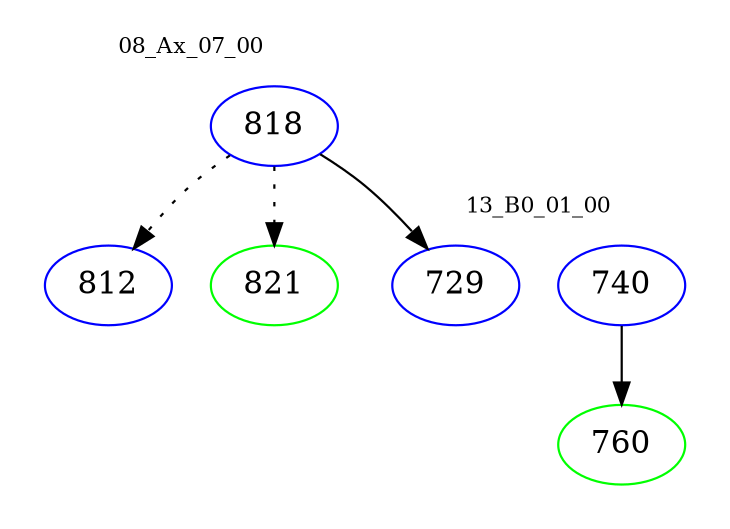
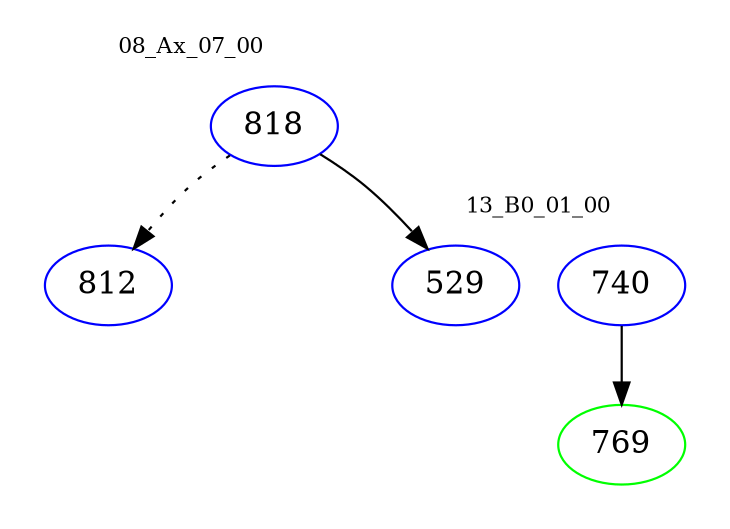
node "821": removed
node "729": label "729" -> "529"
node "760": label "760" -> "769"
